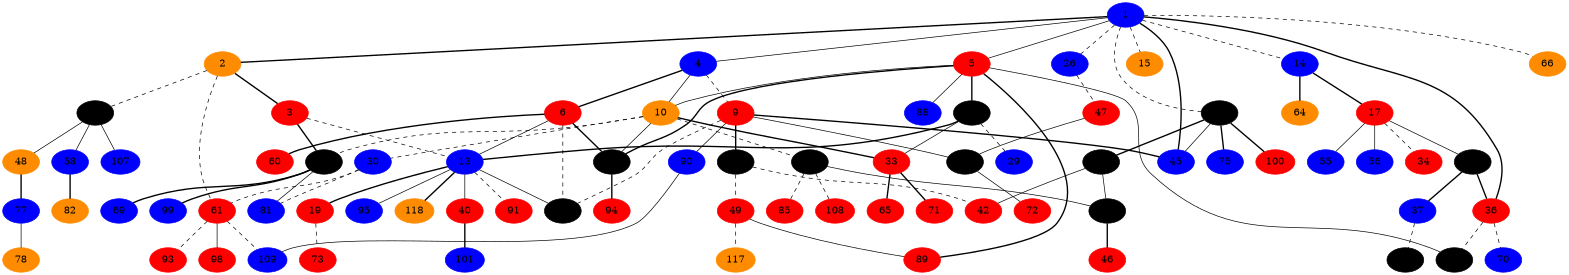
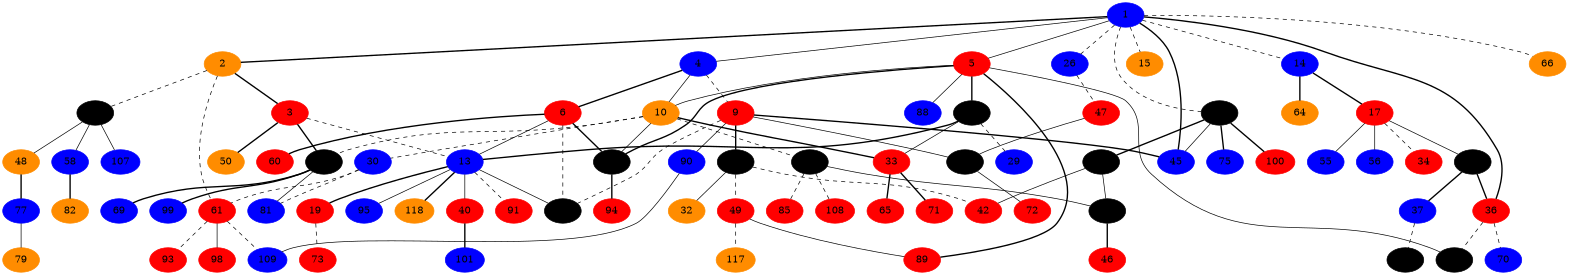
node "50": added
node "32": added
node "78": label "78" -> "79"
